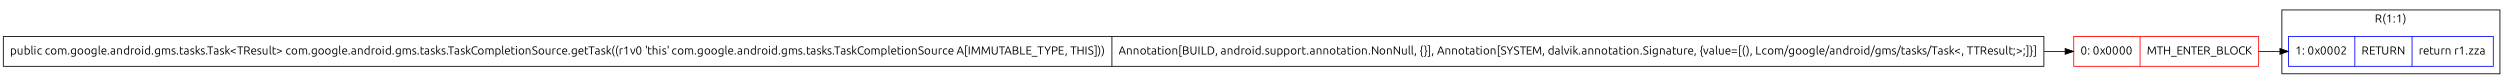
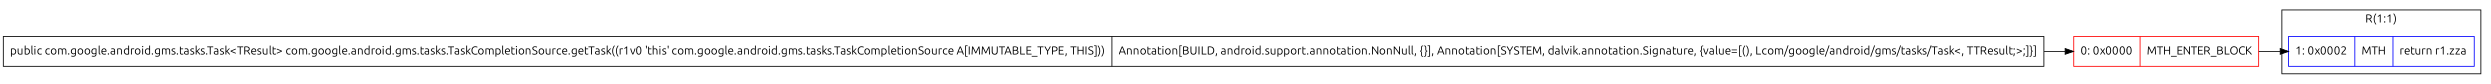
node "1: 0x0002": text "RETURN" -> "MTH"
